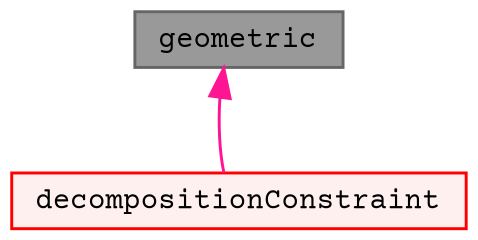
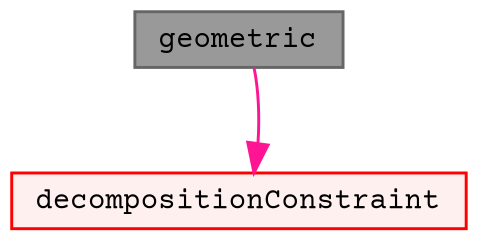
edge "decompositionConstraint" -> "geometric": reversed
